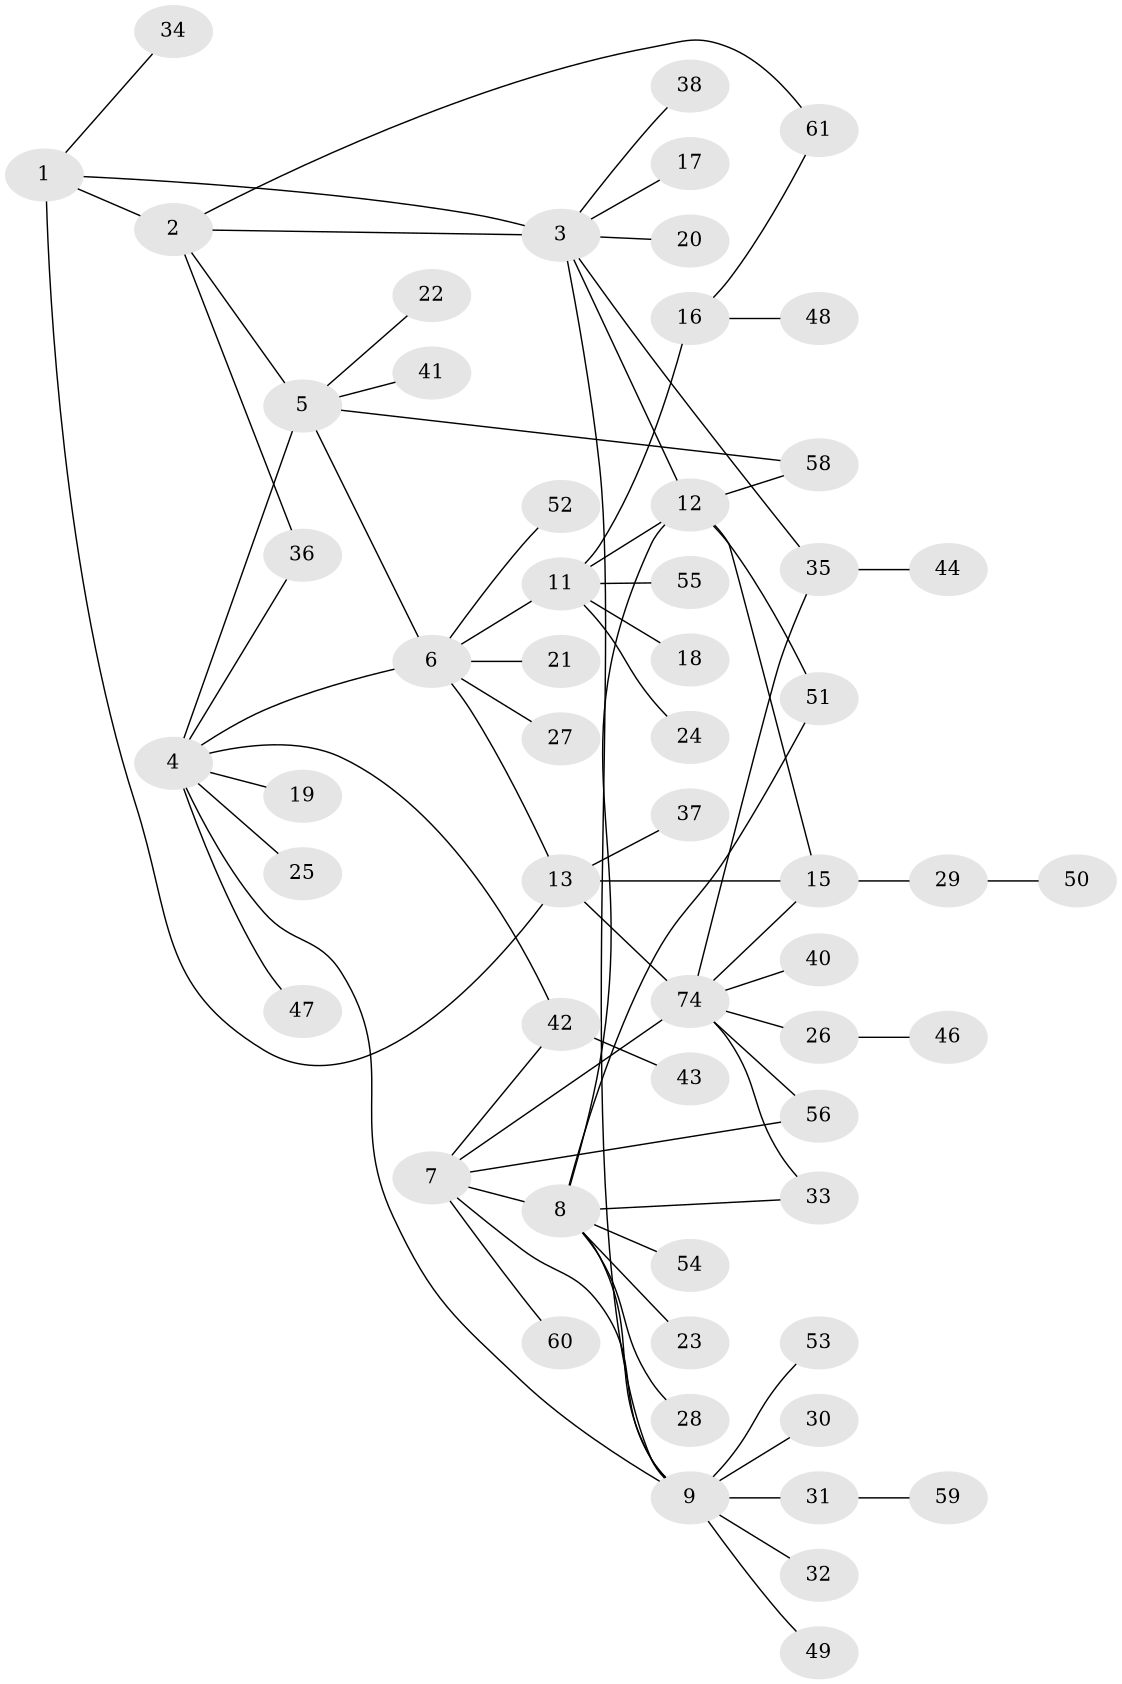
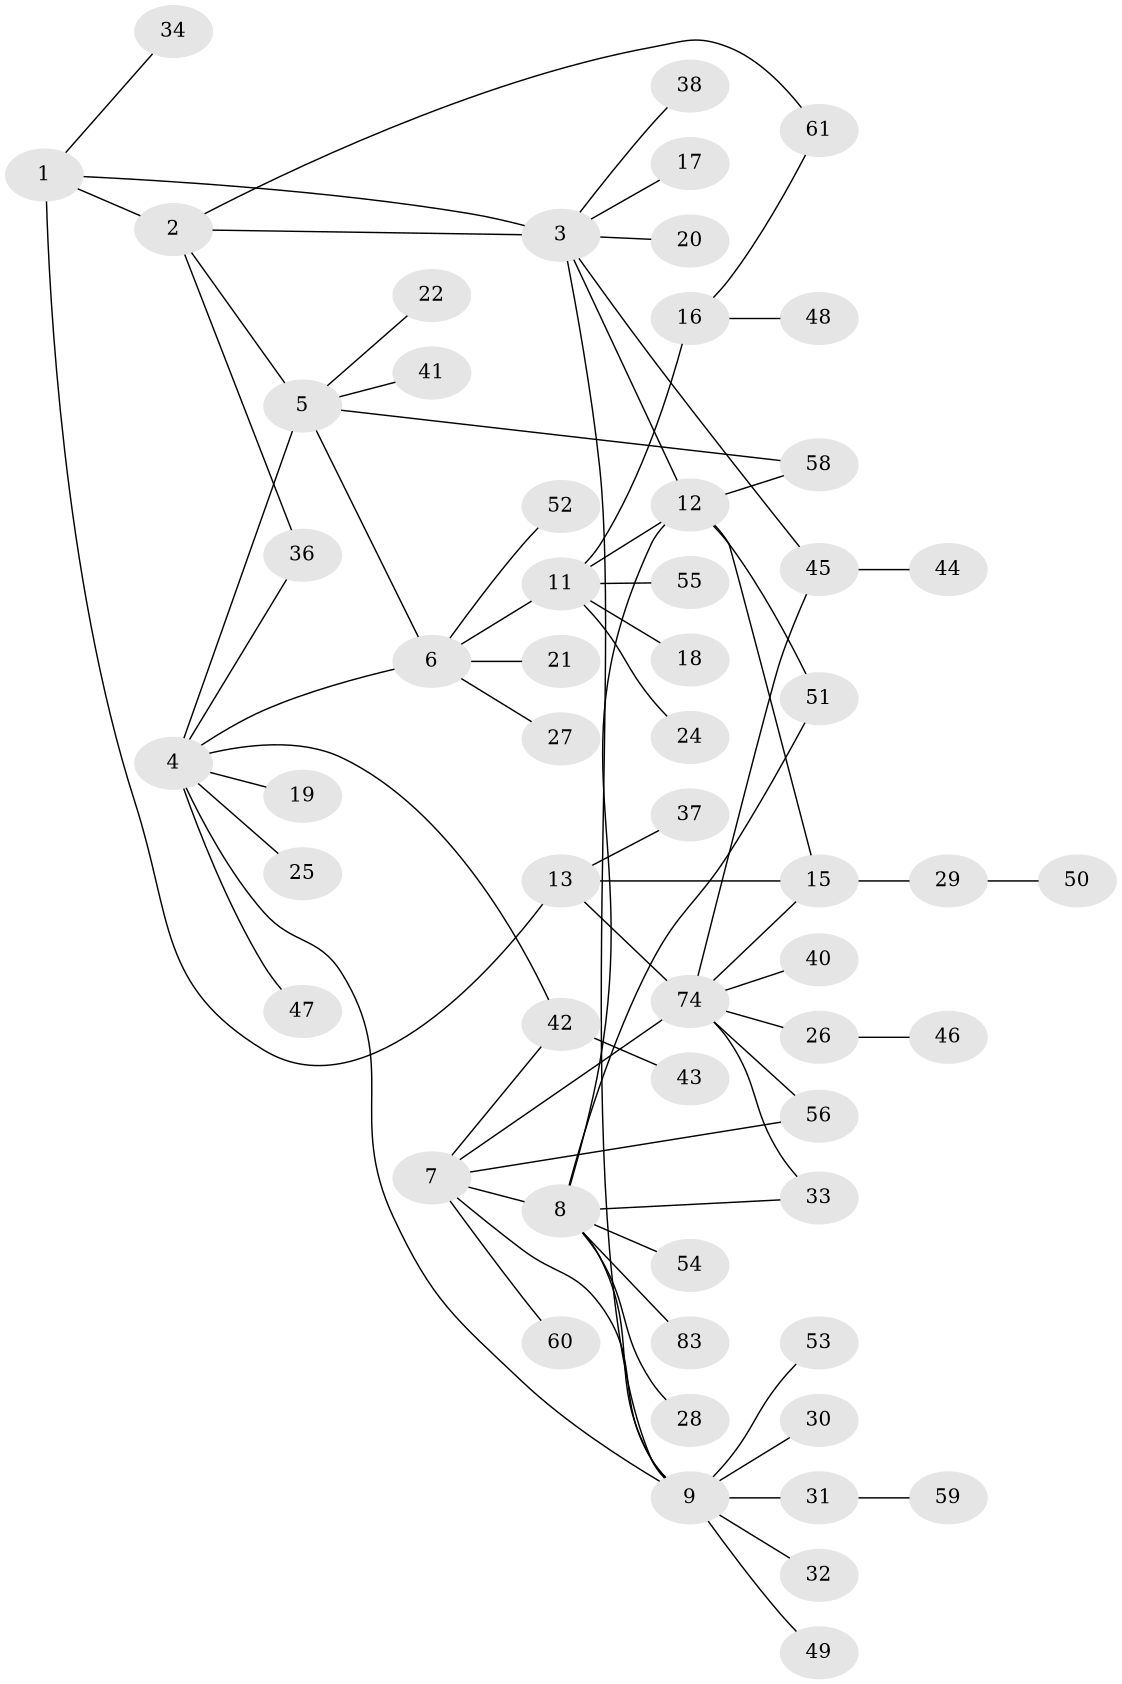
node "35": label "35" -> "45"
edge "6" -- "13": removed
node "23": label "23" -> "83"
